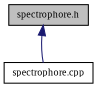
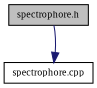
edge "spectrophore.cpp" -> "spectrophore.h": reversed
